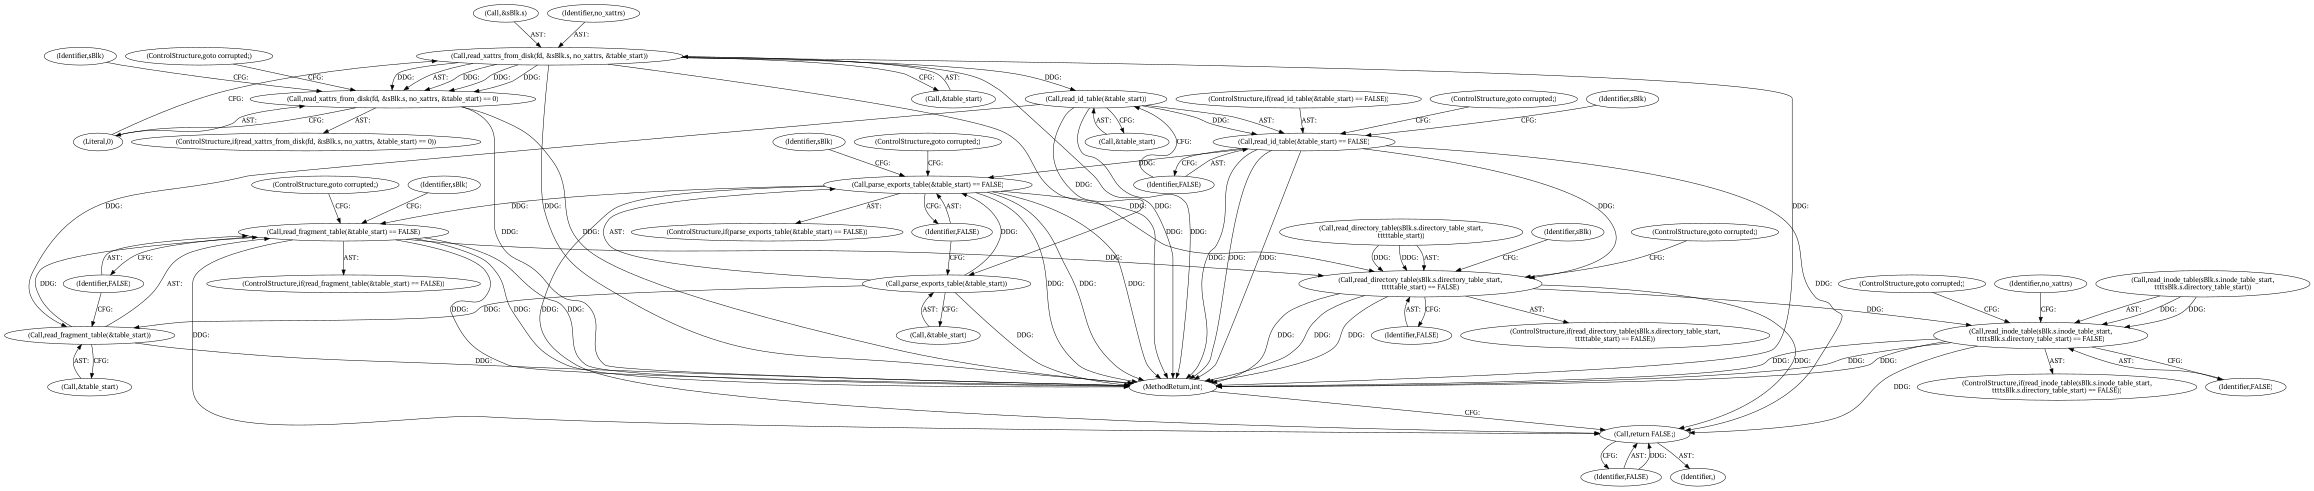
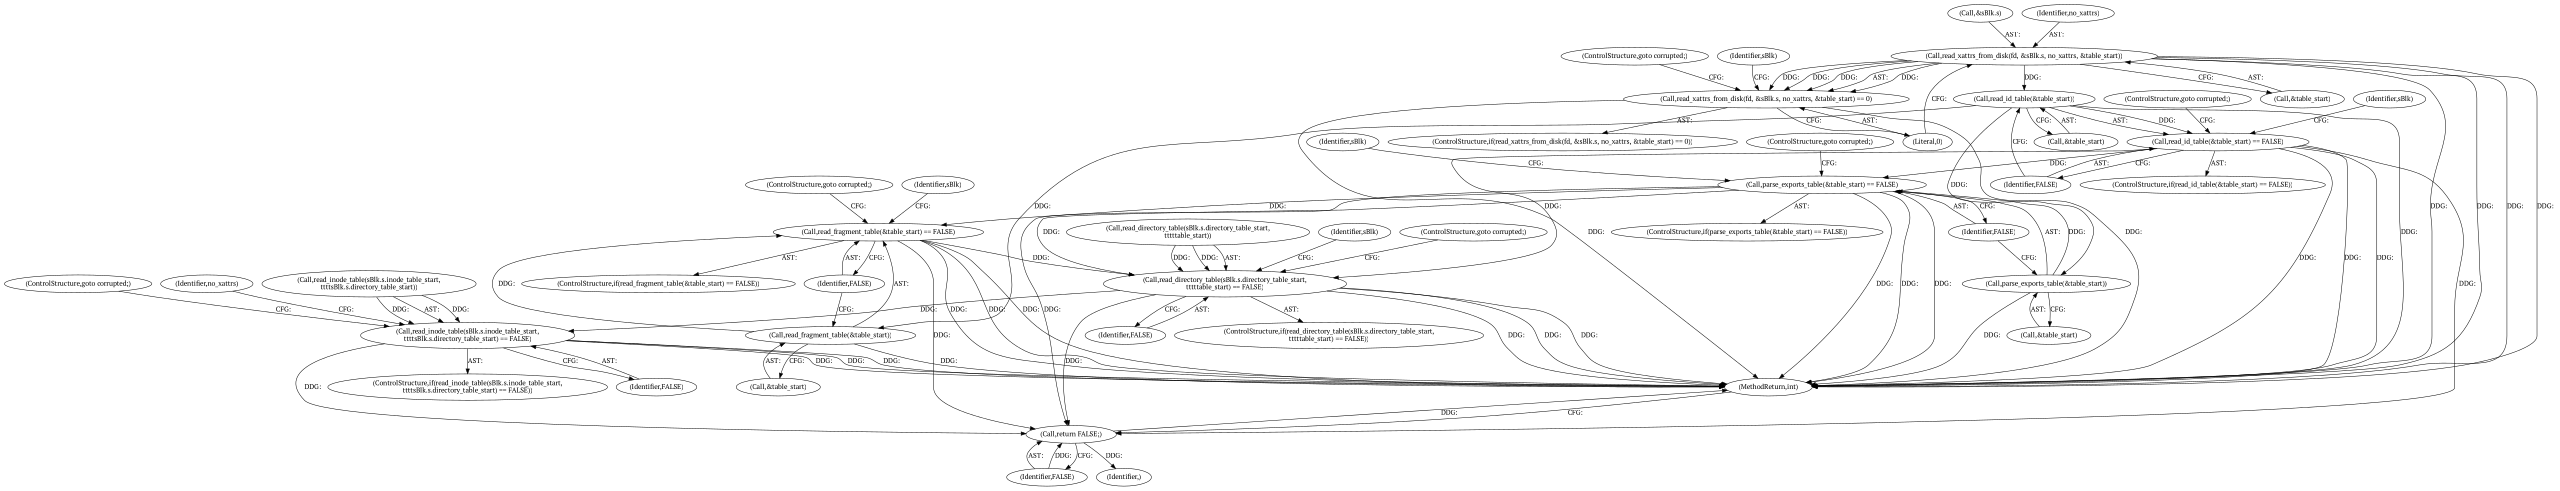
edge "(ControlStructure,if(read_id_table(&table_start) == FALSE))" -> "(Call,read_id_table(&table_start) == FALSE)": reversed
edge "(Call,parse_exports_table(&table_start))" -> "(Call,read_fragment_table(&table_start))": removed, label "DDG:"
edge "(Call,return FALSE;)" -> "(MethodReturn,int)": added, label "DDG:"
edge "(Call,return FALSE;)" -> "(Identifier,)": label "AST: " -> "DDG: "
